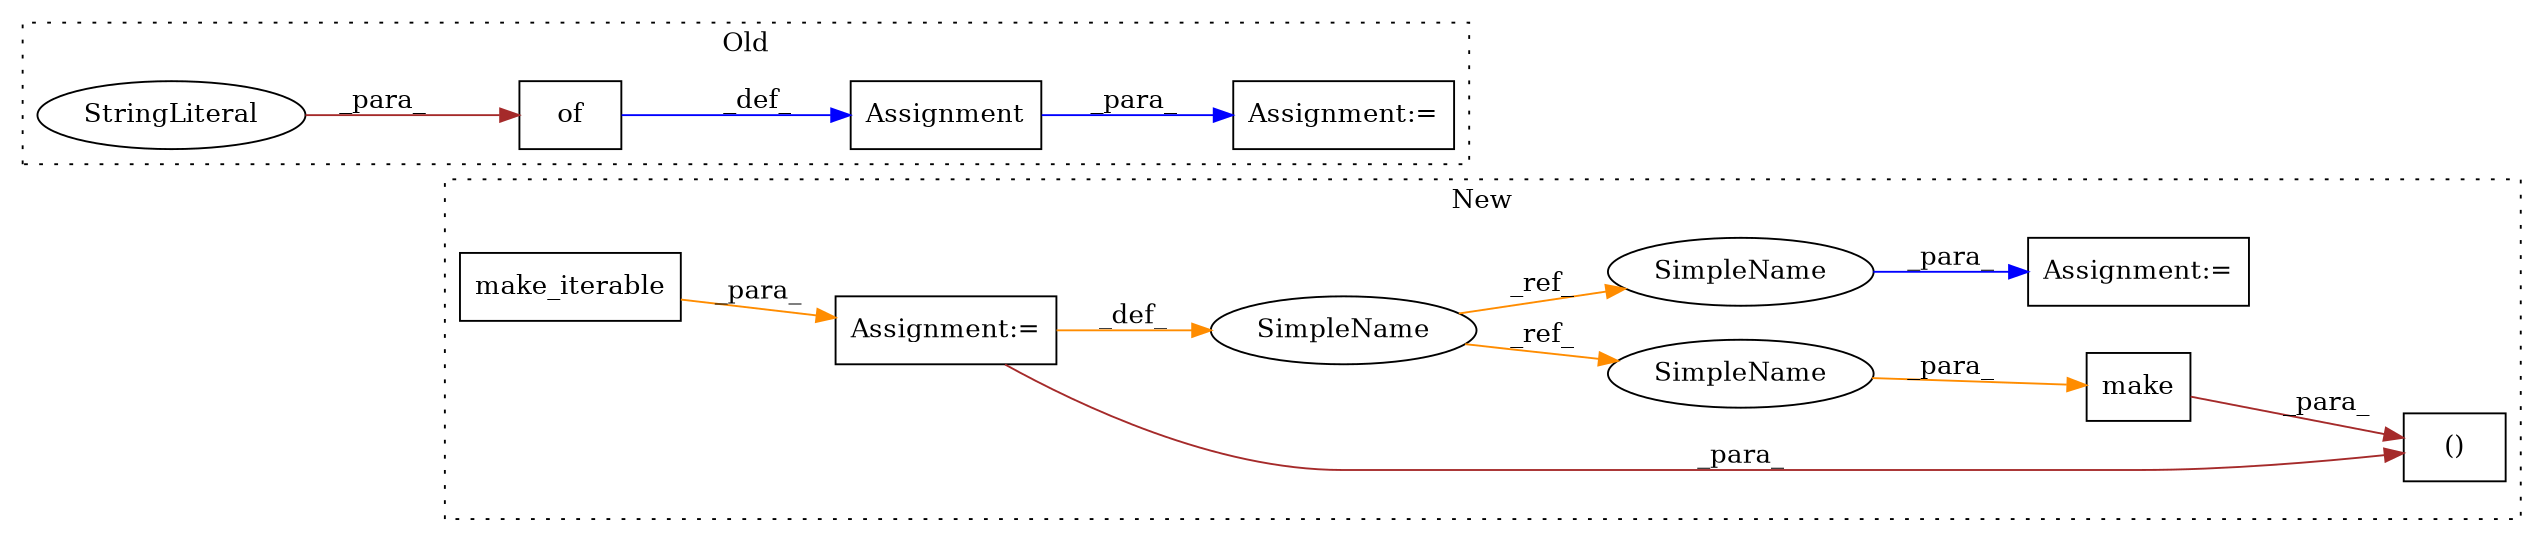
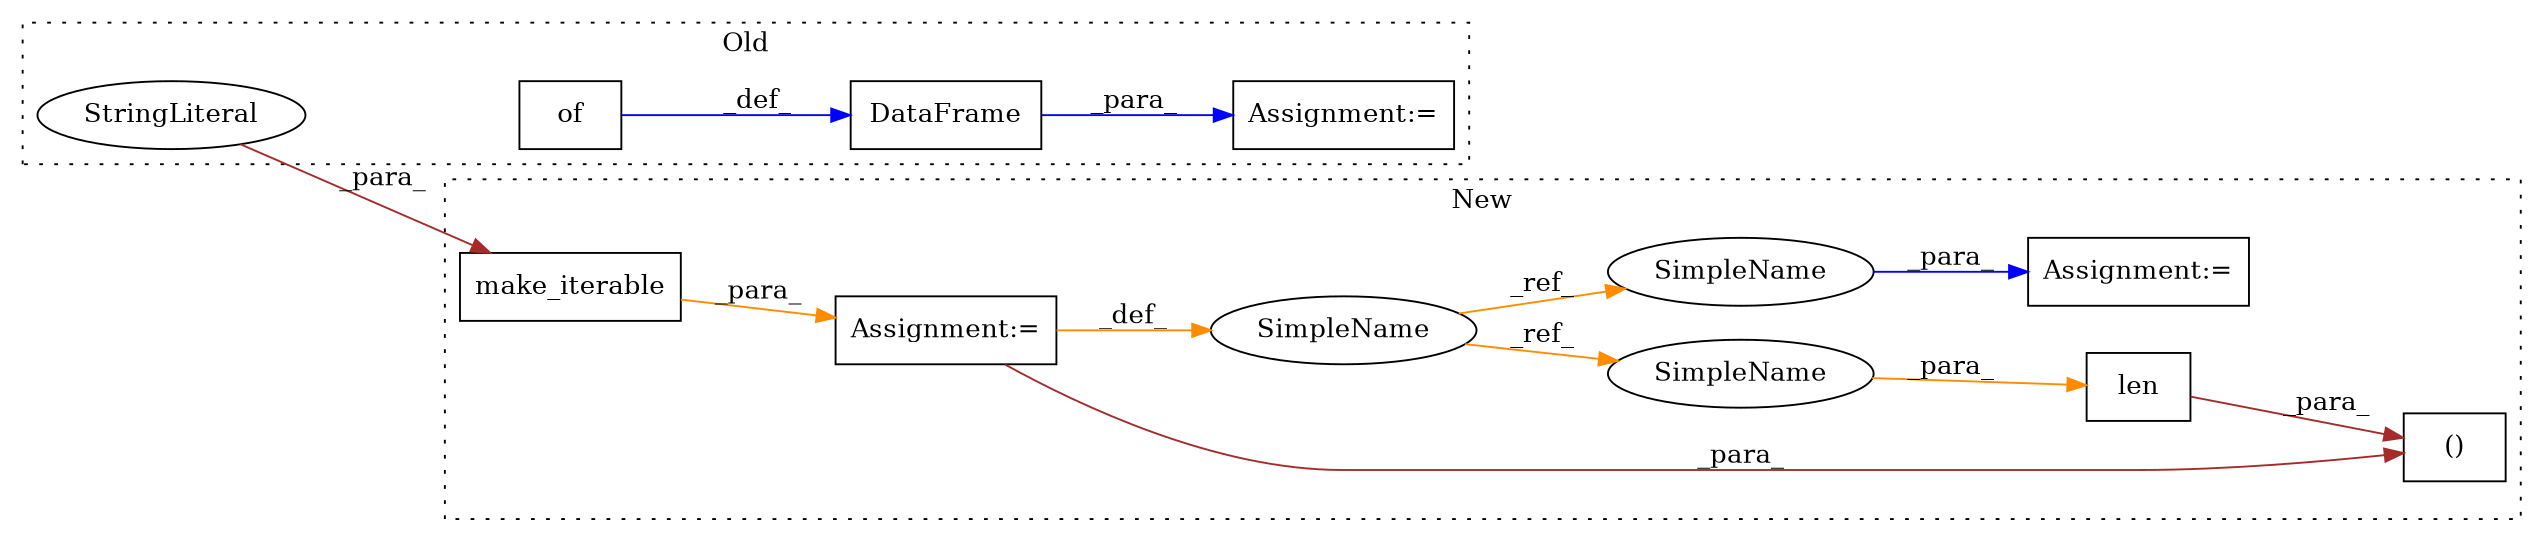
edge "StringLiteral" -> "of": now "StringLiteral" -> "make_iterable"
node "Assignment": label "Assignment" -> "DataFrame"
node "make": label "make" -> "len"
